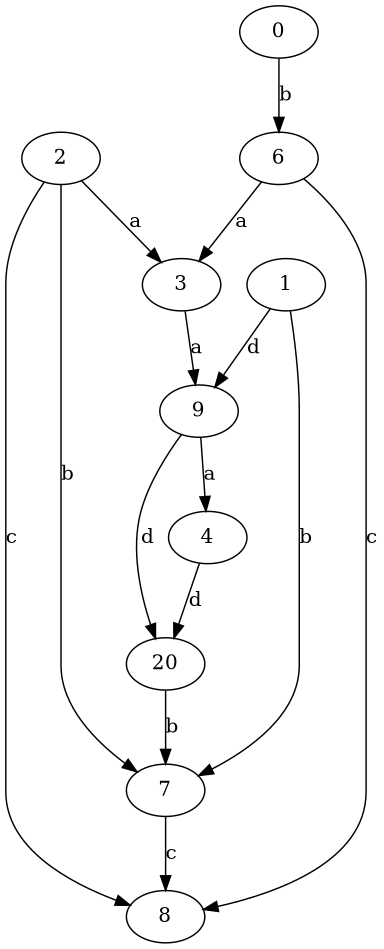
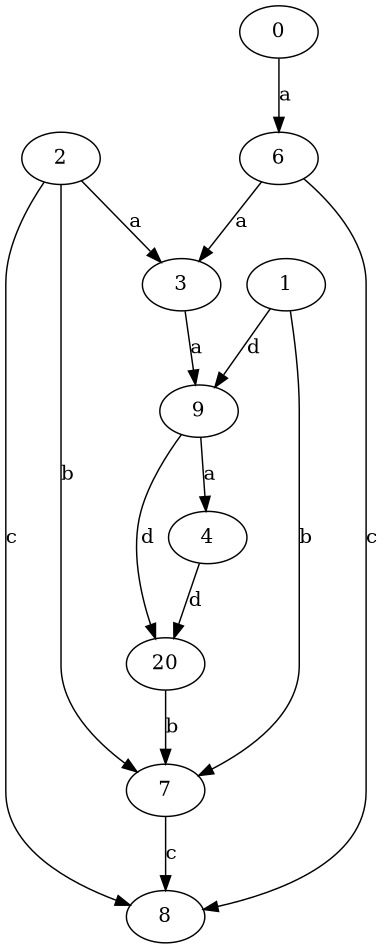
edge "0" -> "6": label "b" -> "a"
